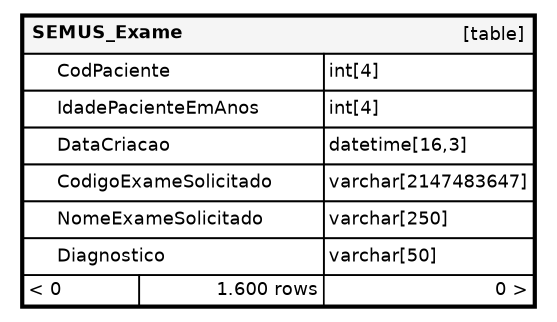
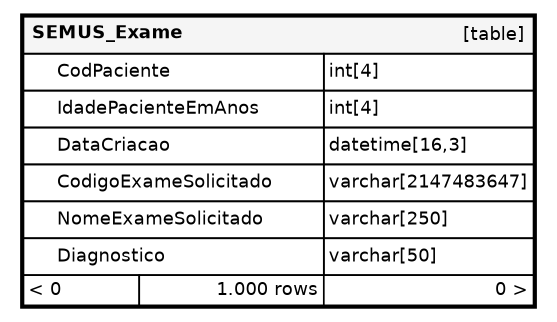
node "SEMUS_Exame": text "1.600 rows" -> "1.000 rows"
